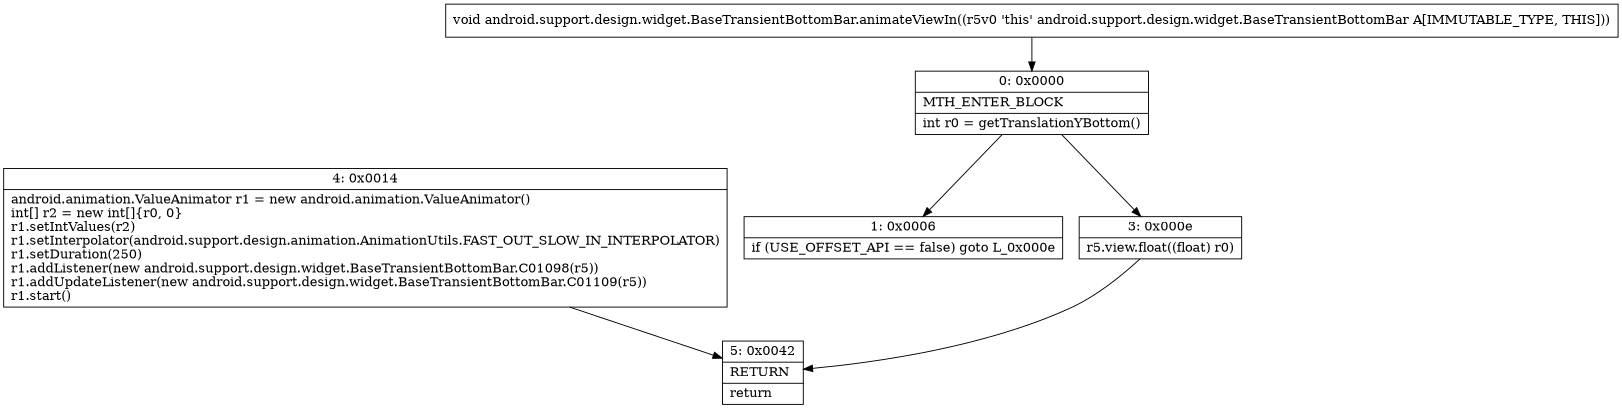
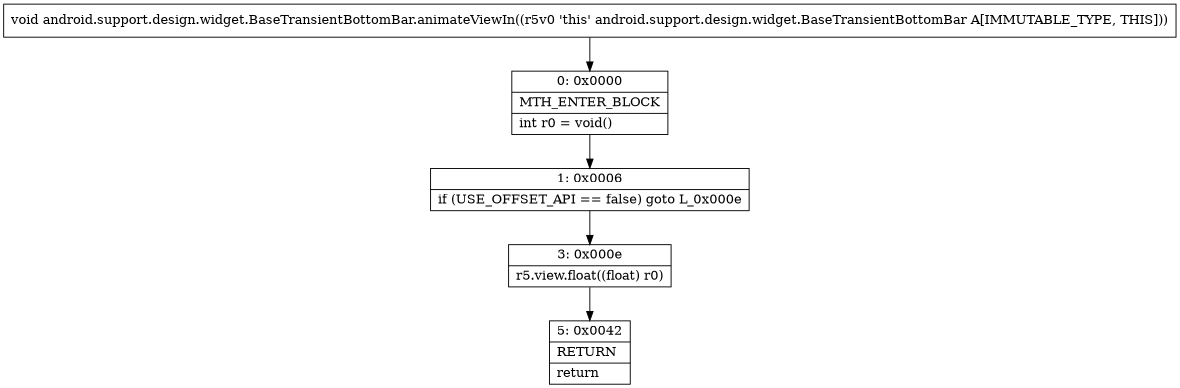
node "0: 0x0000": text "int r0 = getTranslationYBottom()" -> "int r0 = void()"
edge "0: 0x0000" -> "3: 0x000e": now "1: 0x0006" -> "3: 0x000e"
node "4: 0x0014": removed
